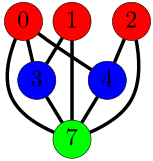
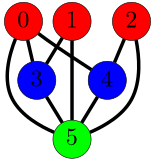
node "7": label "7" -> "5"
